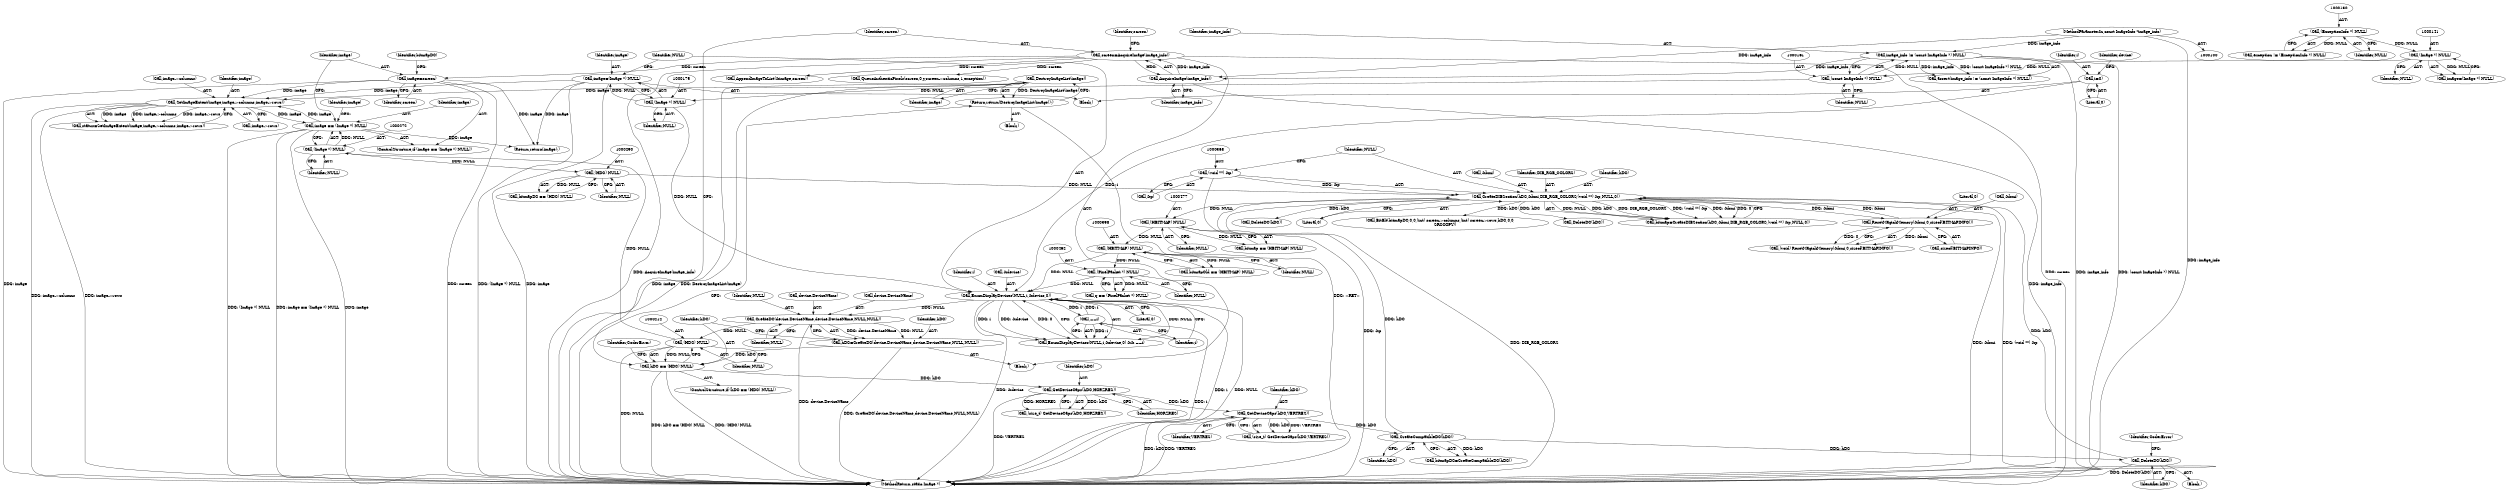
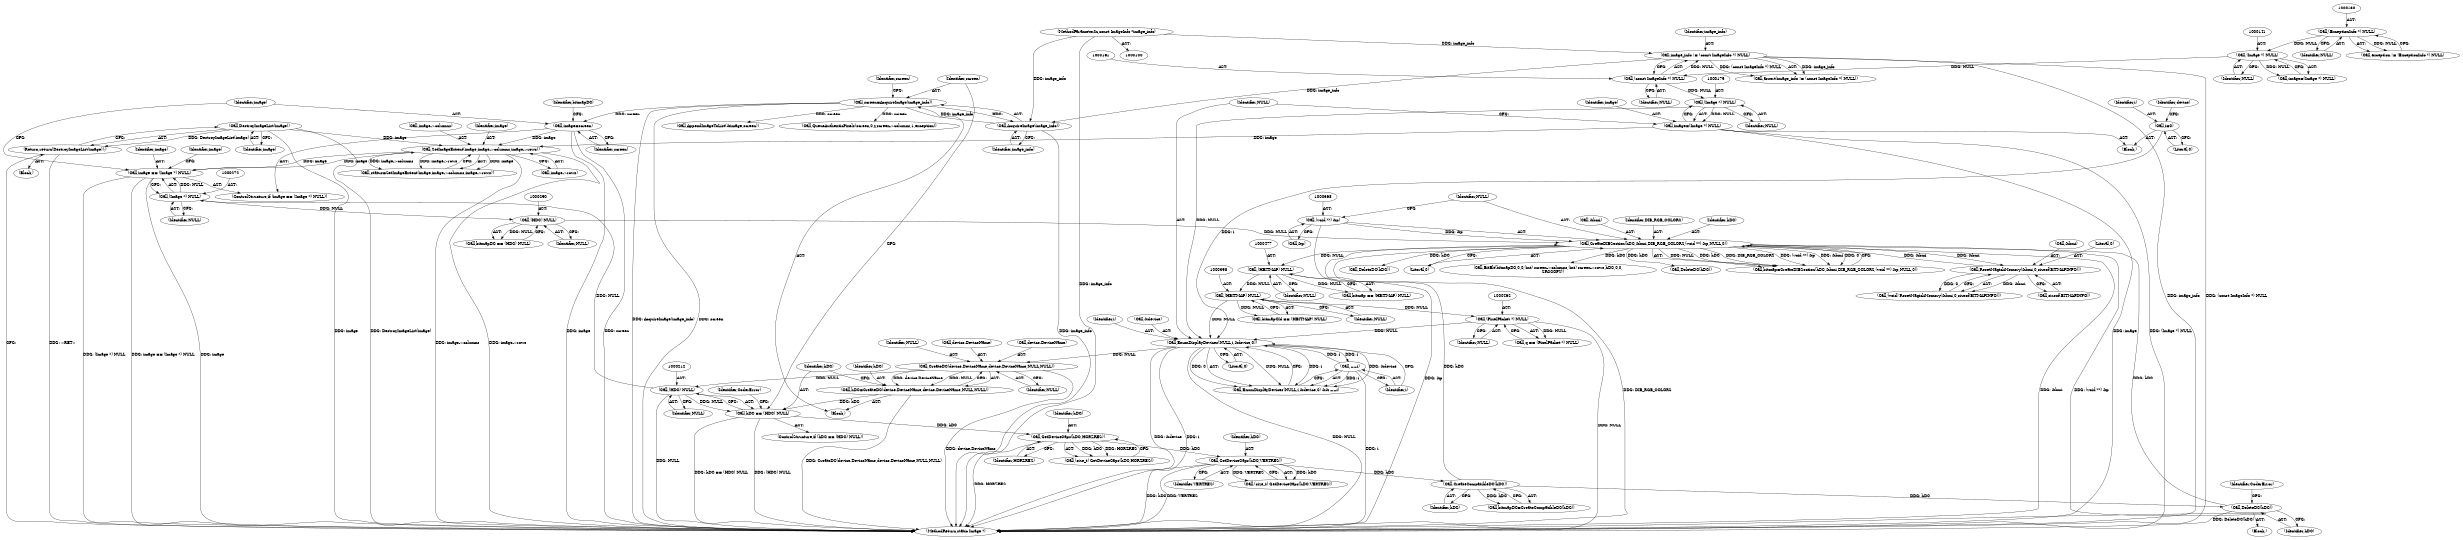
node "(Return,return(image);)": removed
edge "(Call,GetDeviceCaps(hDC,HORZRES))" -> "(MethodReturn,static Image *)": label "DDG: VERTRES" -> "DDG: HORZRES"
edge "(Call,(PixelPacket *) NULL)" -> "(MethodReturn,static Image *)": added, label "DDG: NULL"
